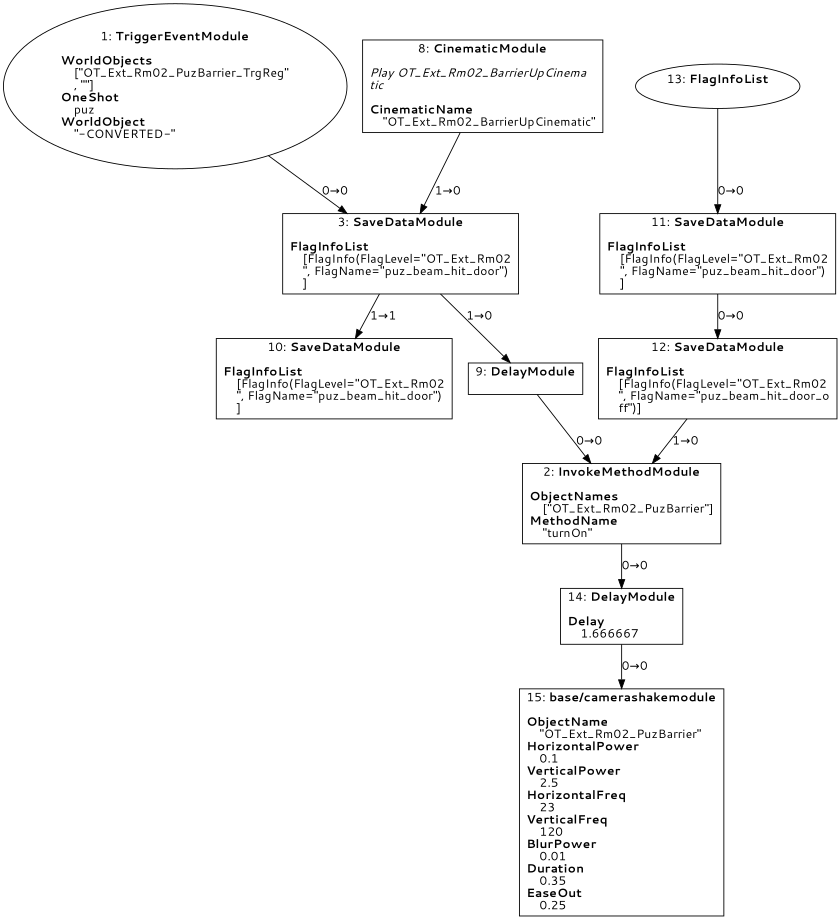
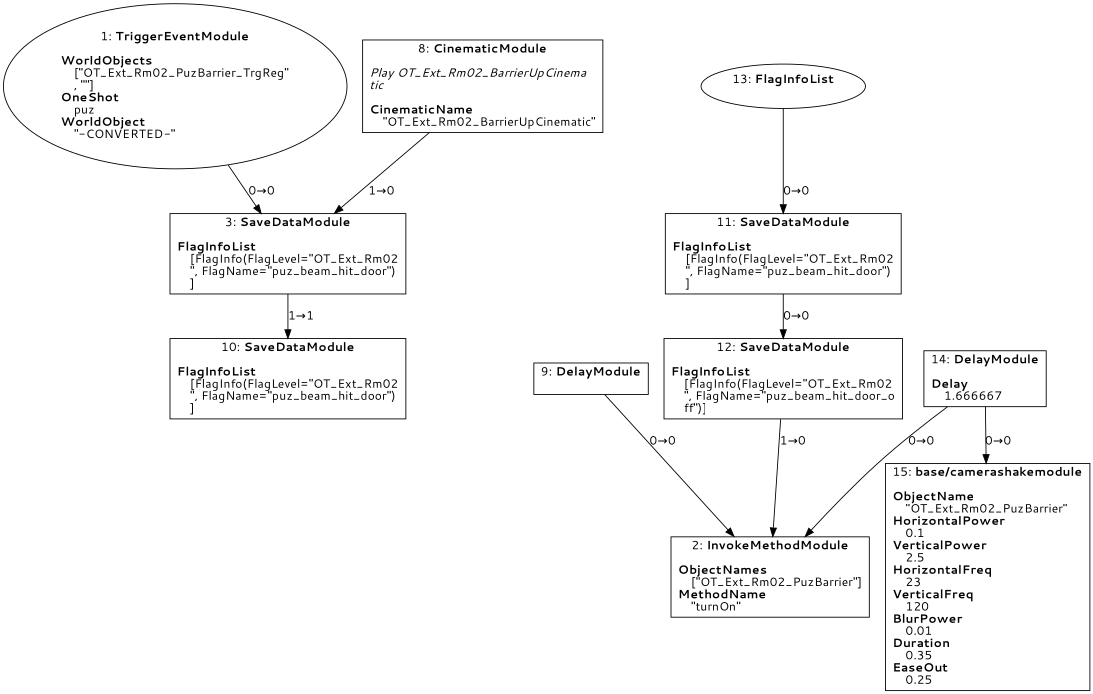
edge "3:" -> "9:": removed, label "1→0"
edge "2:" -> "14:": reversed
